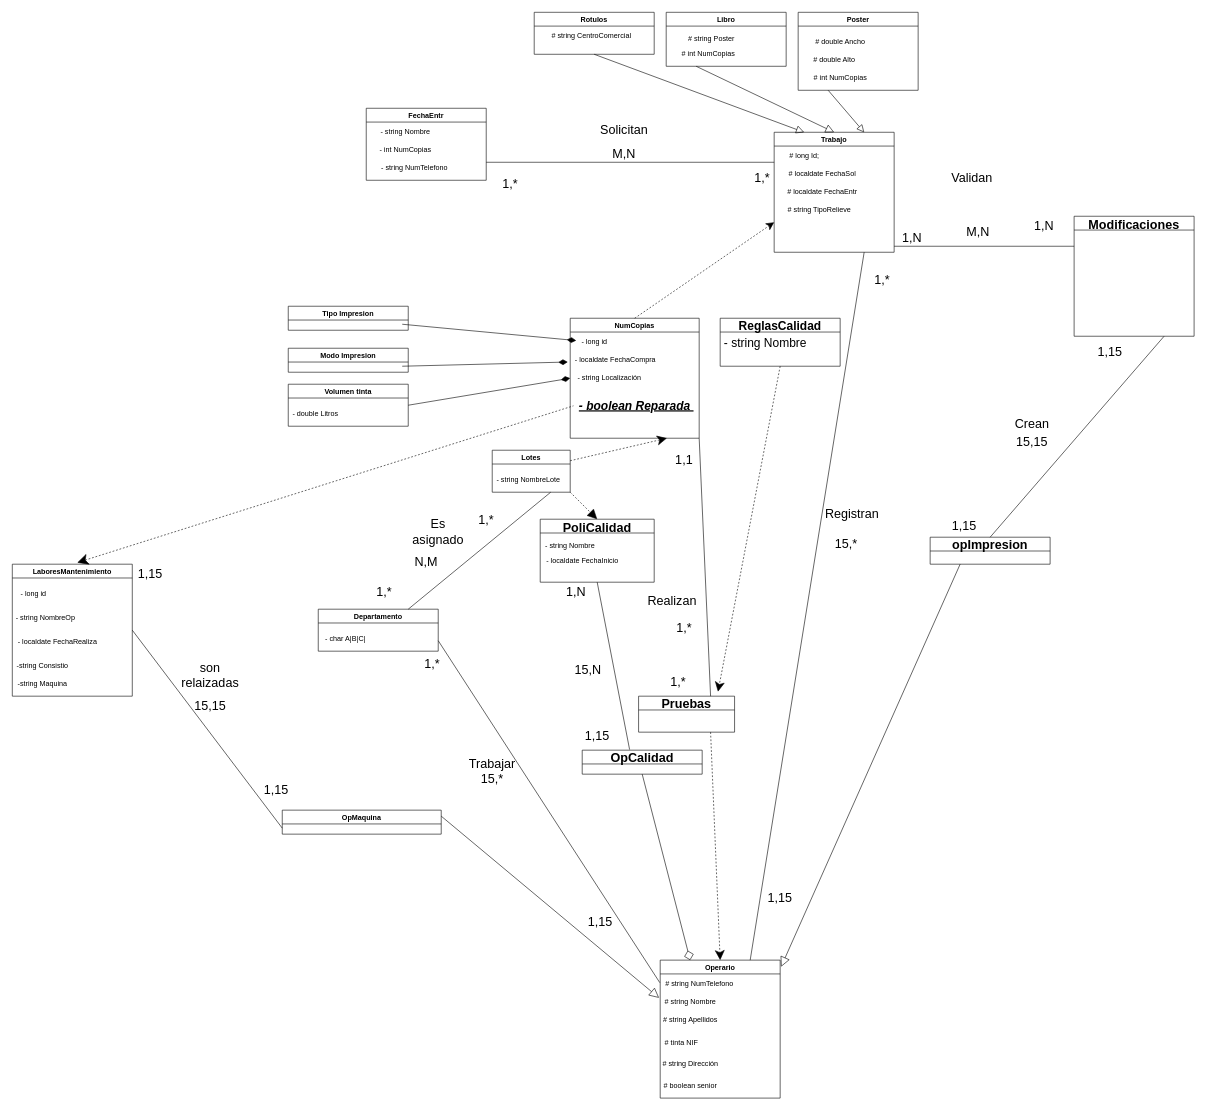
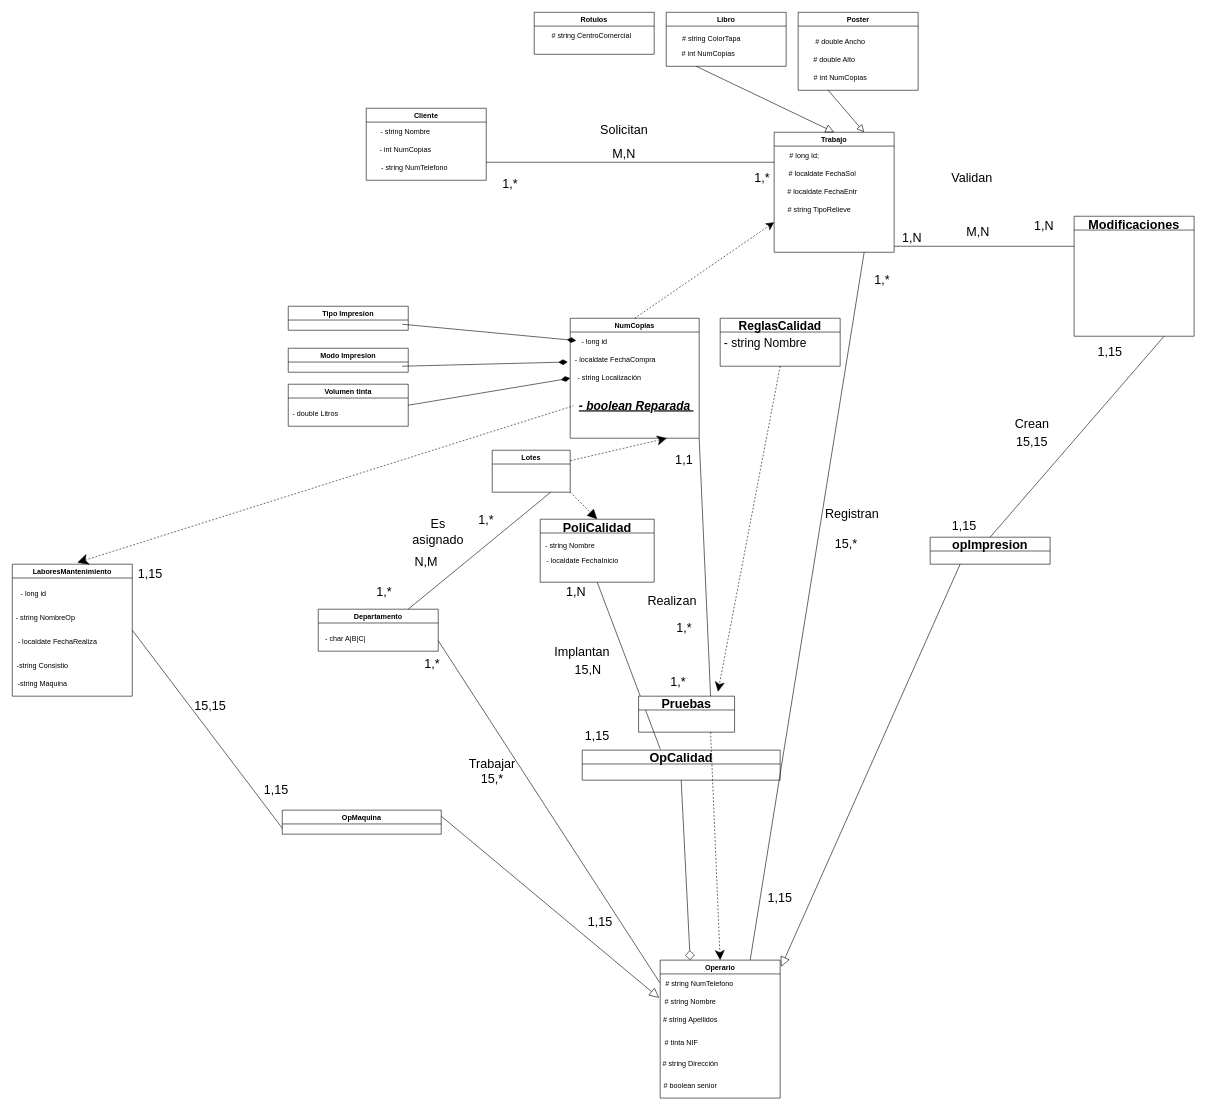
node "# string Poster": label "# string Poster" -> "# string ColorTapa"
edge "Rotulos" -> "Trabajo": removed
node "FechaEntr": label "FechaEntr" -> "Cliente"
node "- string NombreLote": removed
node "Implantan": added
node "son relaizadas": removed
node "OpCalidad": size 120x24 -> 198x30
